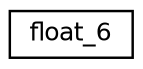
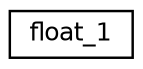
node "float_6": label "float_6" -> "float_1"
